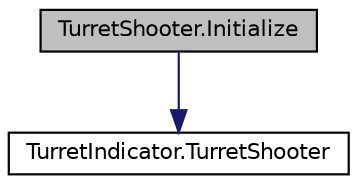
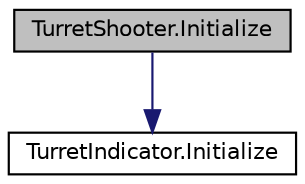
node "TurretIndicator.TurretShooter": label "TurretIndicator.TurretShooter" -> "TurretIndicator.Initialize"
